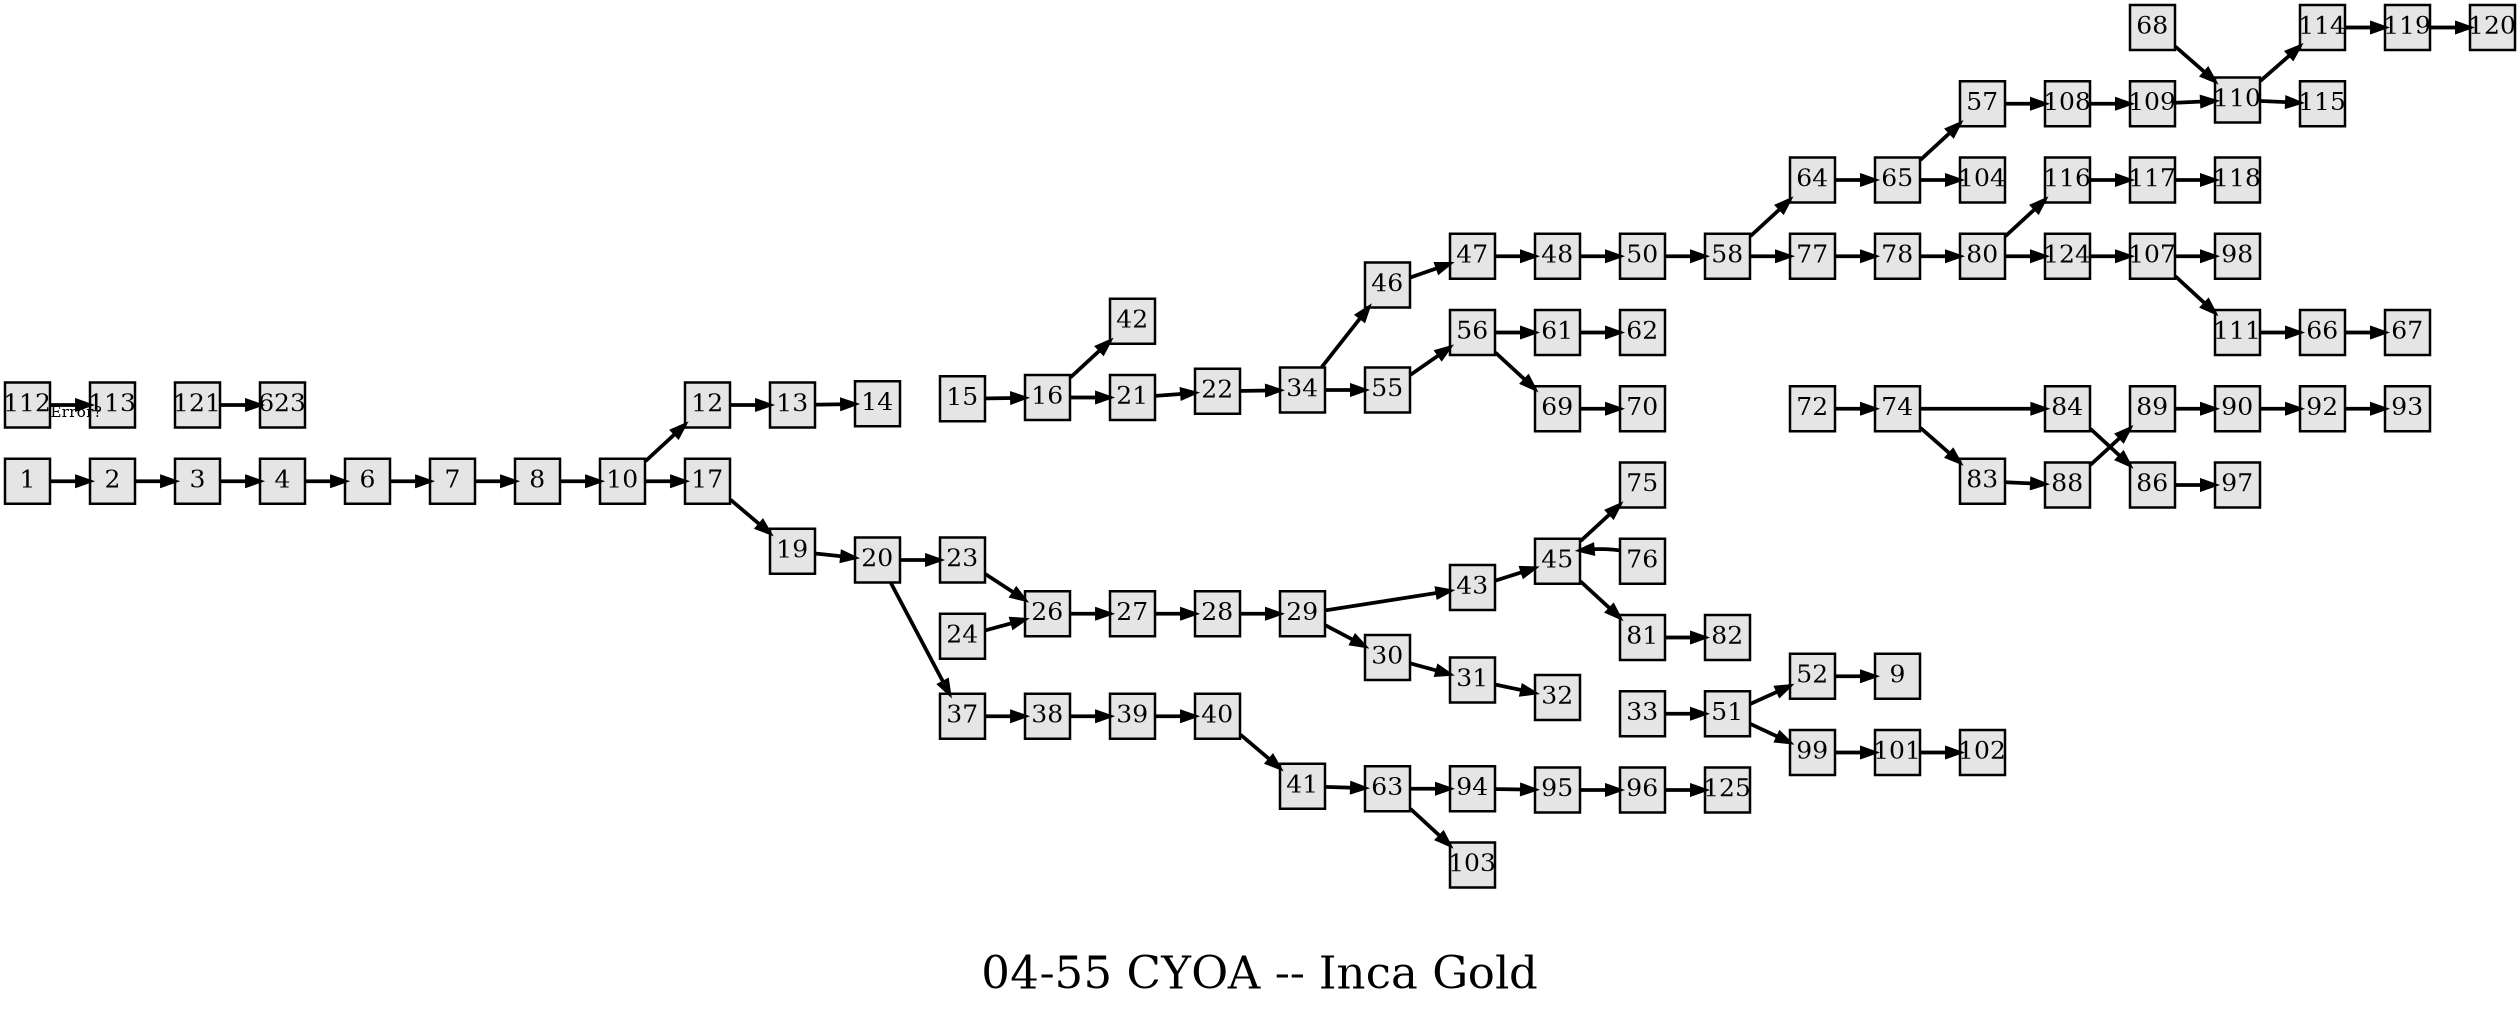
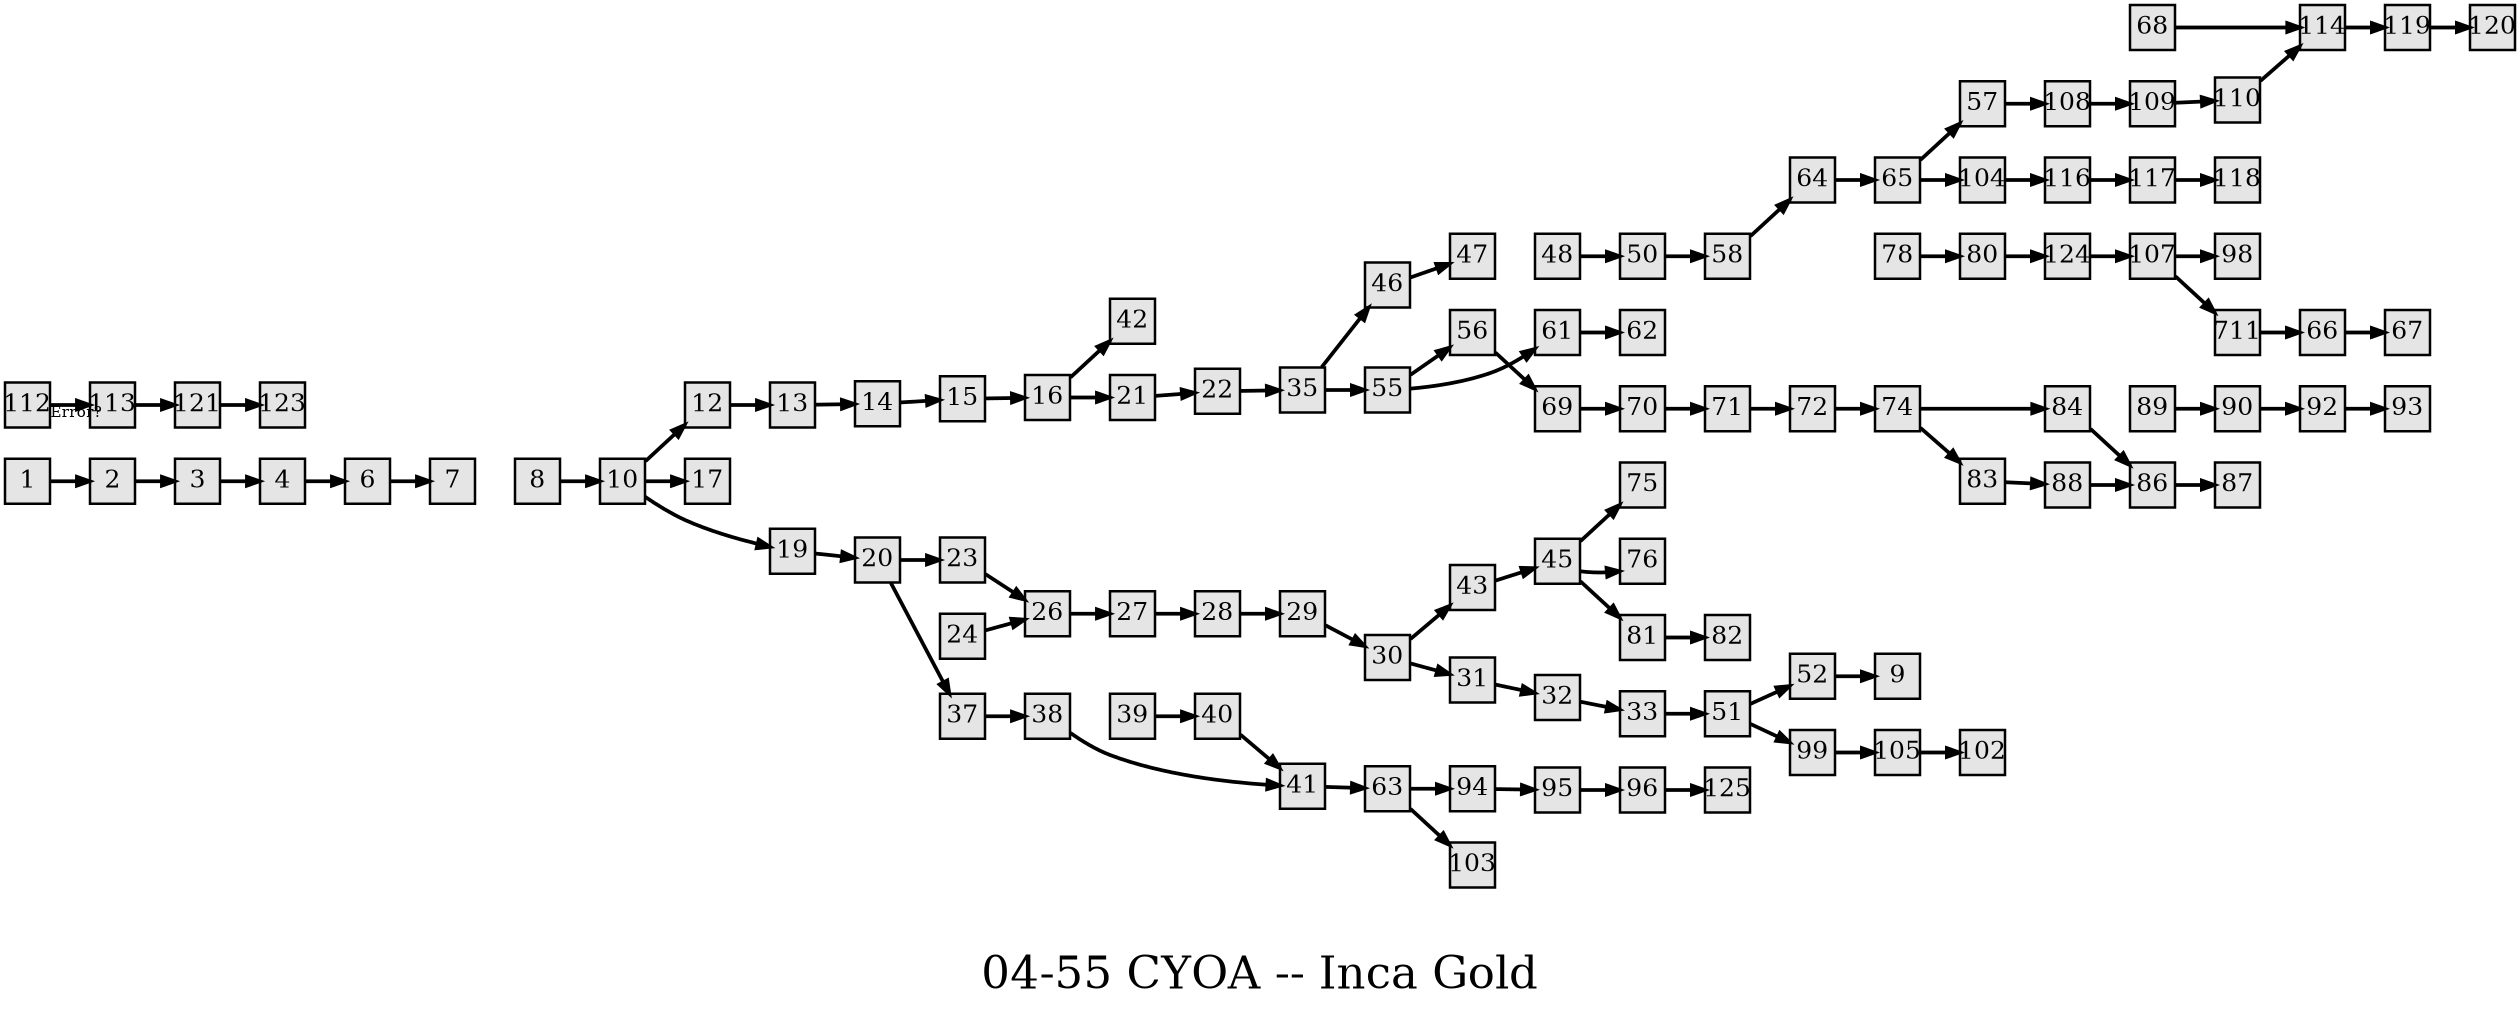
edge "68" -> "110": now "68" -> "114"
node "115": removed
edge "80" -> "116": now "104" -> "116"
edge "47" -> "48": removed
node "77": removed
edge "56" -> "61": now "55" -> "61"
node "111": label "111" -> "711"
node "34": label "34" -> "35"
edge "14" -> "15": added
edge "113" -> "121": added
node "623": label "623" -> "123"
node "71": added
edge "88" -> "89": now "88" -> "86"
edge "7" -> "8": removed
node "97": label "97" -> "87"
edge "17" -> "19": now "10" -> "19"
edge "76" -> "45": reversed
edge "29" -> "43": now "30" -> "43"
edge "32" -> "33": added
edge "38" -> "39": now "38" -> "41"
node "101": label "101" -> "105"
